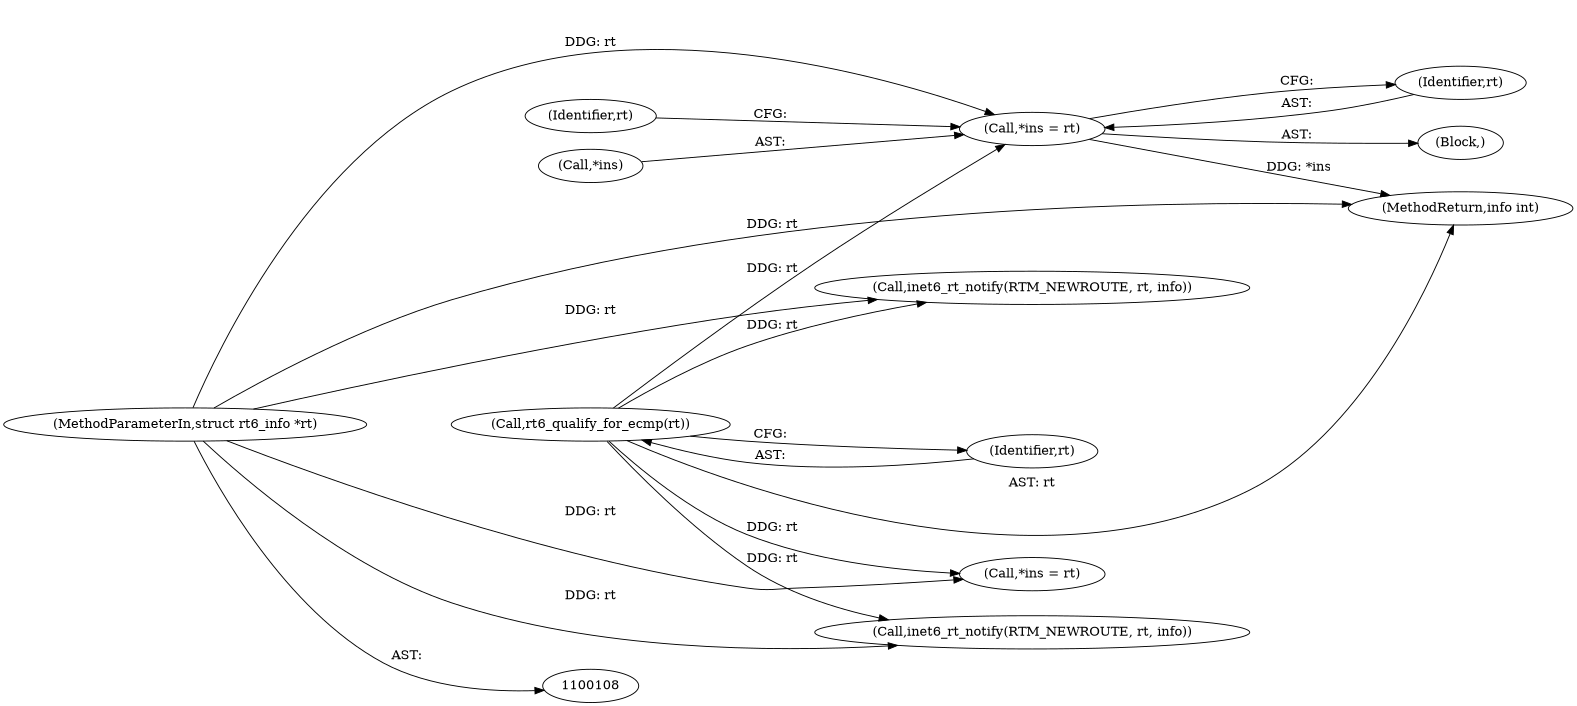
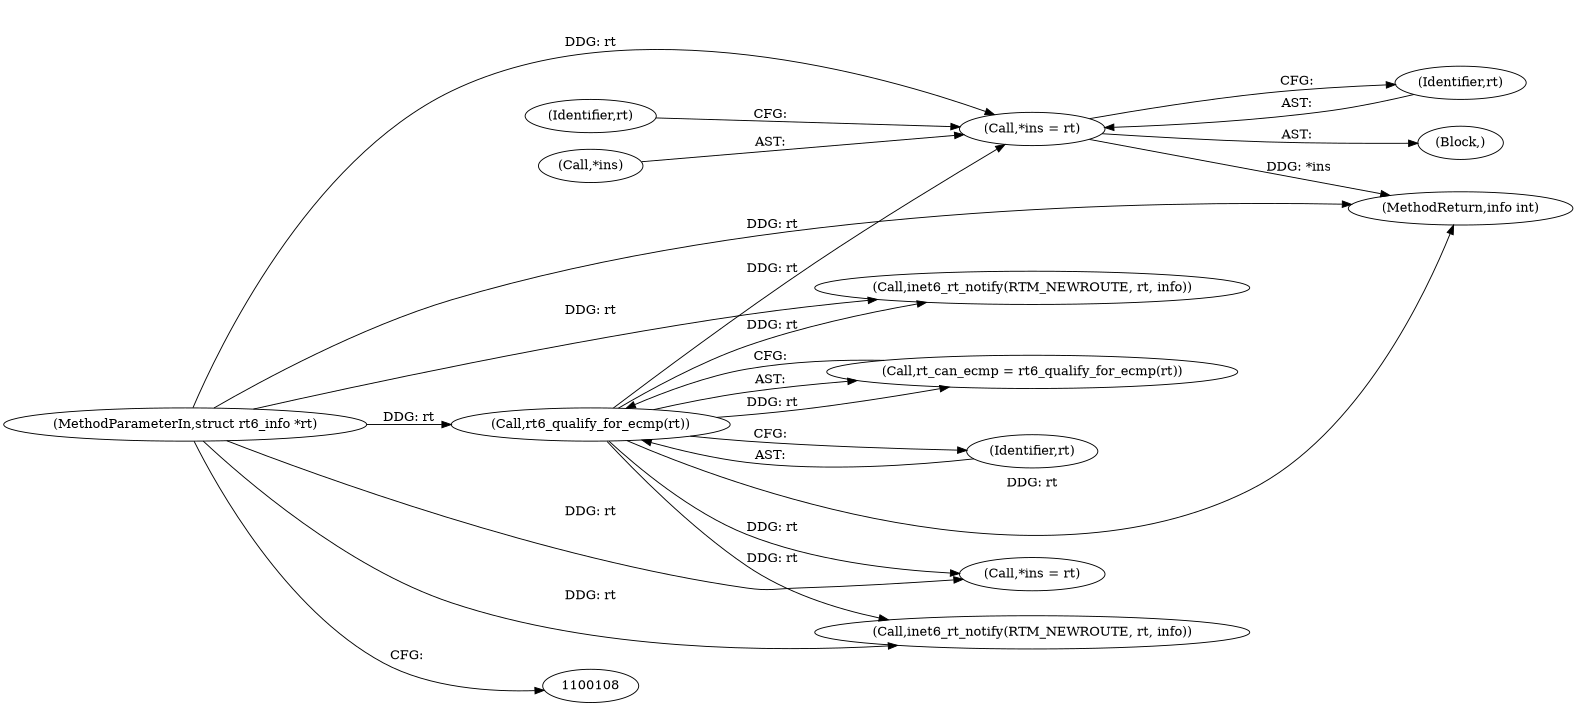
node "(Call,rt_can_ecmp = rt6_qualify_for_ecmp(rt))": added
edge "(MethodParameterIn,struct rt6_info *rt)" -> "(Call,rt6_qualify_for_ecmp(rt))": added, label "DDG: rt"
edge "(Call,rt6_qualify_for_ecmp(rt))" -> "(MethodReturn,info int)": label "AST: rt" -> "DDG: rt"
edge "(MethodParameterIn,struct rt6_info *rt)" -> "1100108": label "AST: " -> "CFG: "
